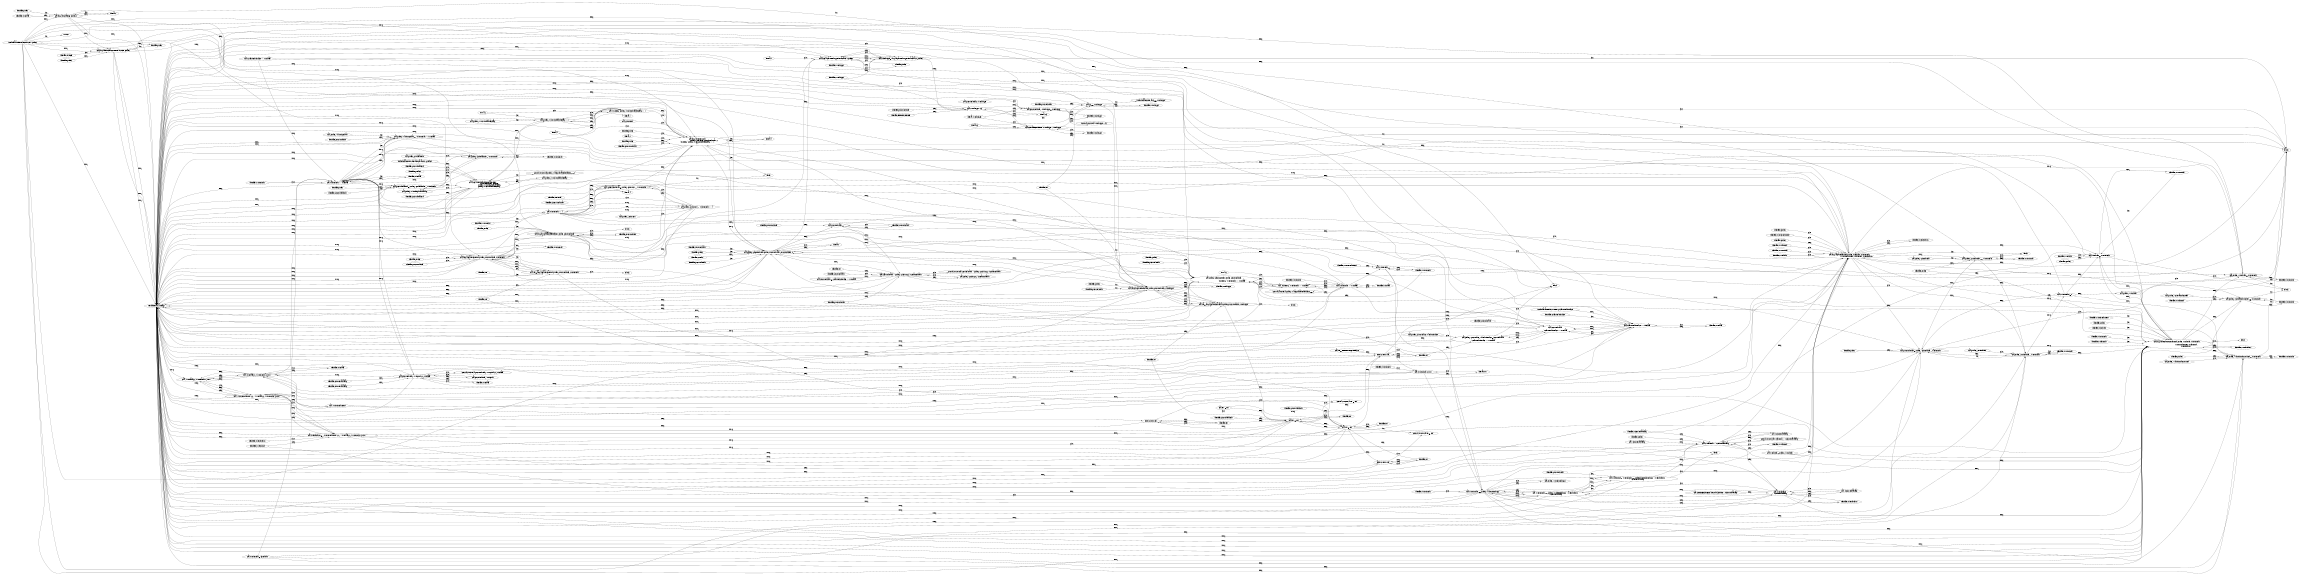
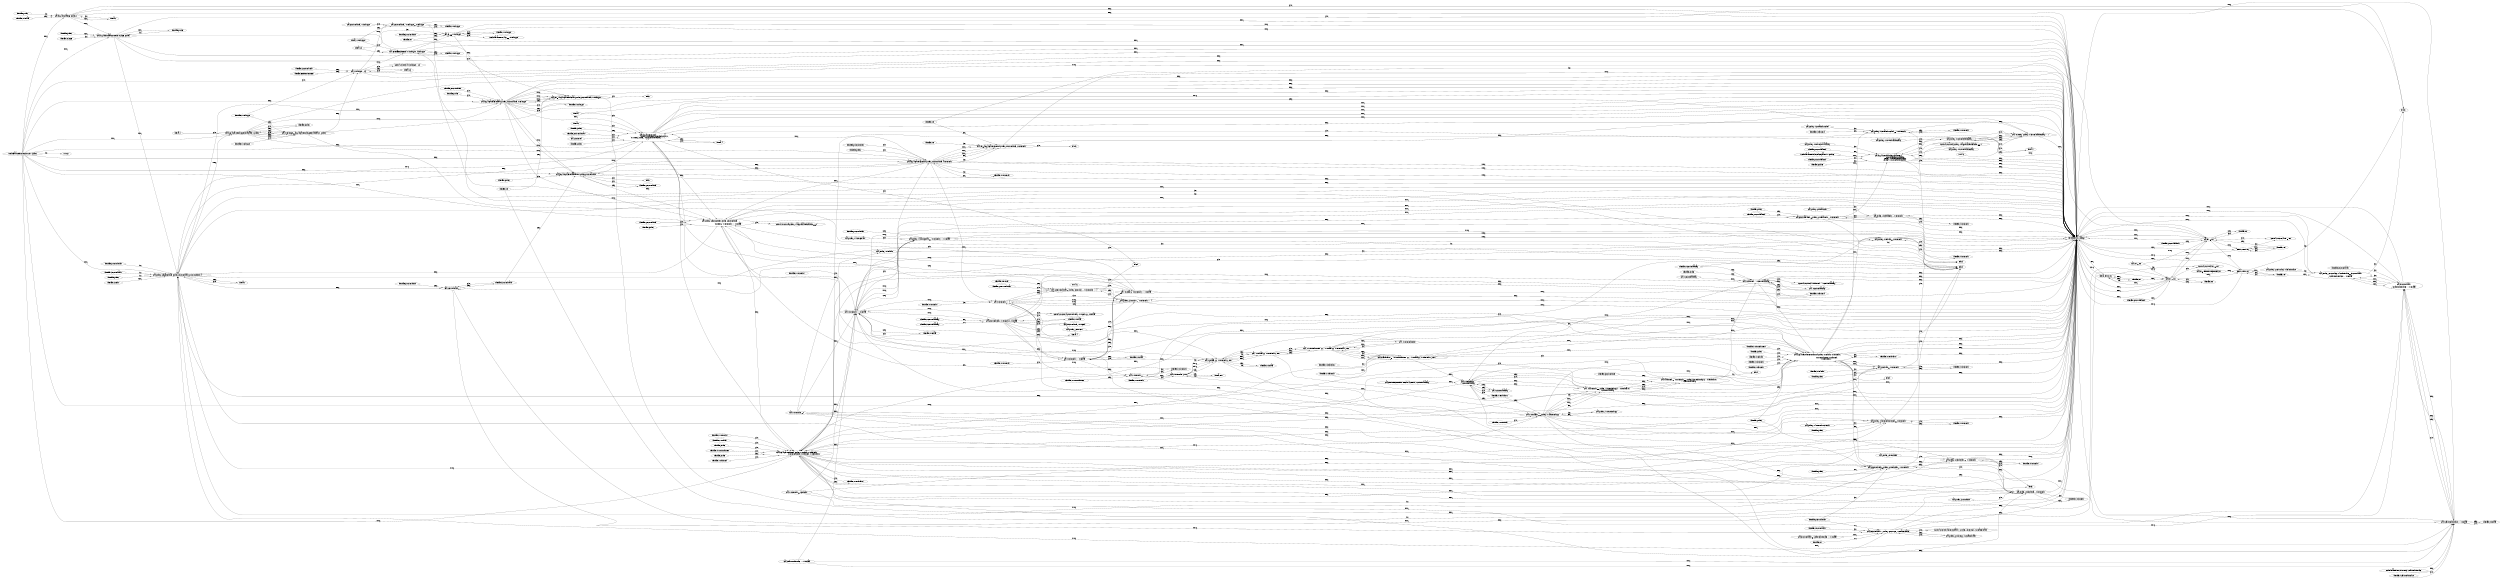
edge "1000448" -> "(Call,ps_dec->u1_cur_mb_fld_dec_flag << 1)": now "(Literal,1)" -> "(Call,ps_dec->u1_cur_mb_fld_dec_flag << 1)"
edge "(Call,ps_cur_mb_info->u1_mb_type = u1_mb_type)" -> "(ControlStructure,if(u1_mb_type > 25))": now "(Call,u1_mb_type > 25)" -> "(ControlStructure,if(u1_mb_type > 25))"
edge "(Call,ps_dec->ps_nmb_info + u1_num_mbs)" -> "(Call,u1_num_mbs = 0)": reversed
edge "(MethodReturn,WORD32)" -> "(Call,!(u1_mbaff && (u1_num_mbs & 0x01)))": reversed
edge "(Call,u1_mbaff && (u1_num_mbs & 0x01))" -> "(Call,u1_num_mbs & 0x01)": added, label "CFG:"
node "(Call,u1_mb_idx = ps_dec->u1_mb_idx)": removed
